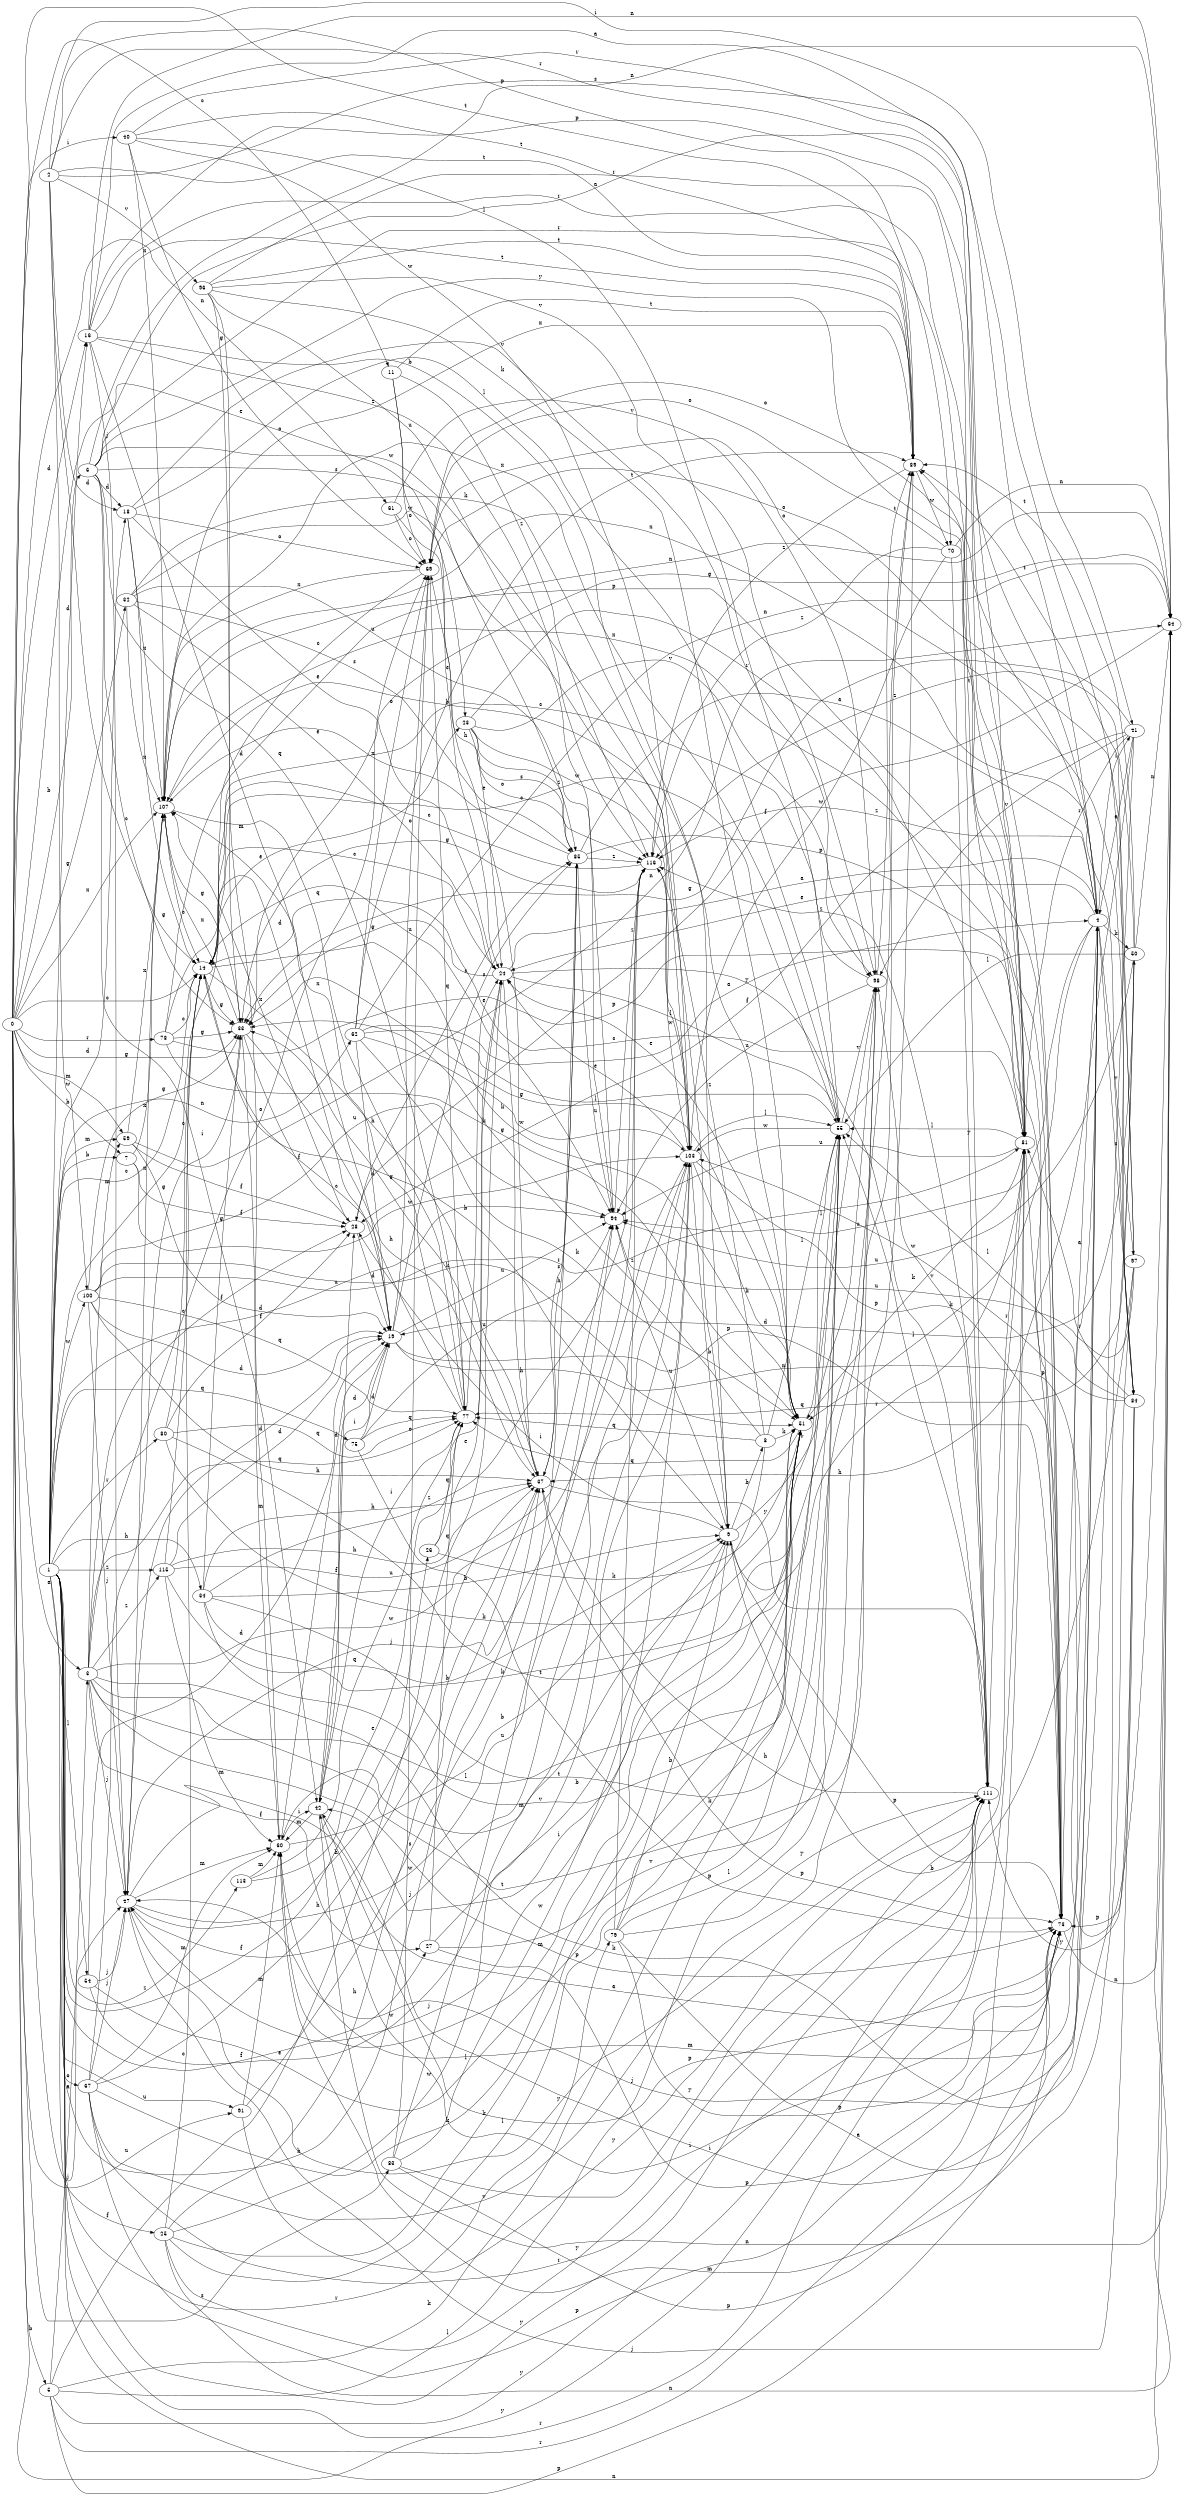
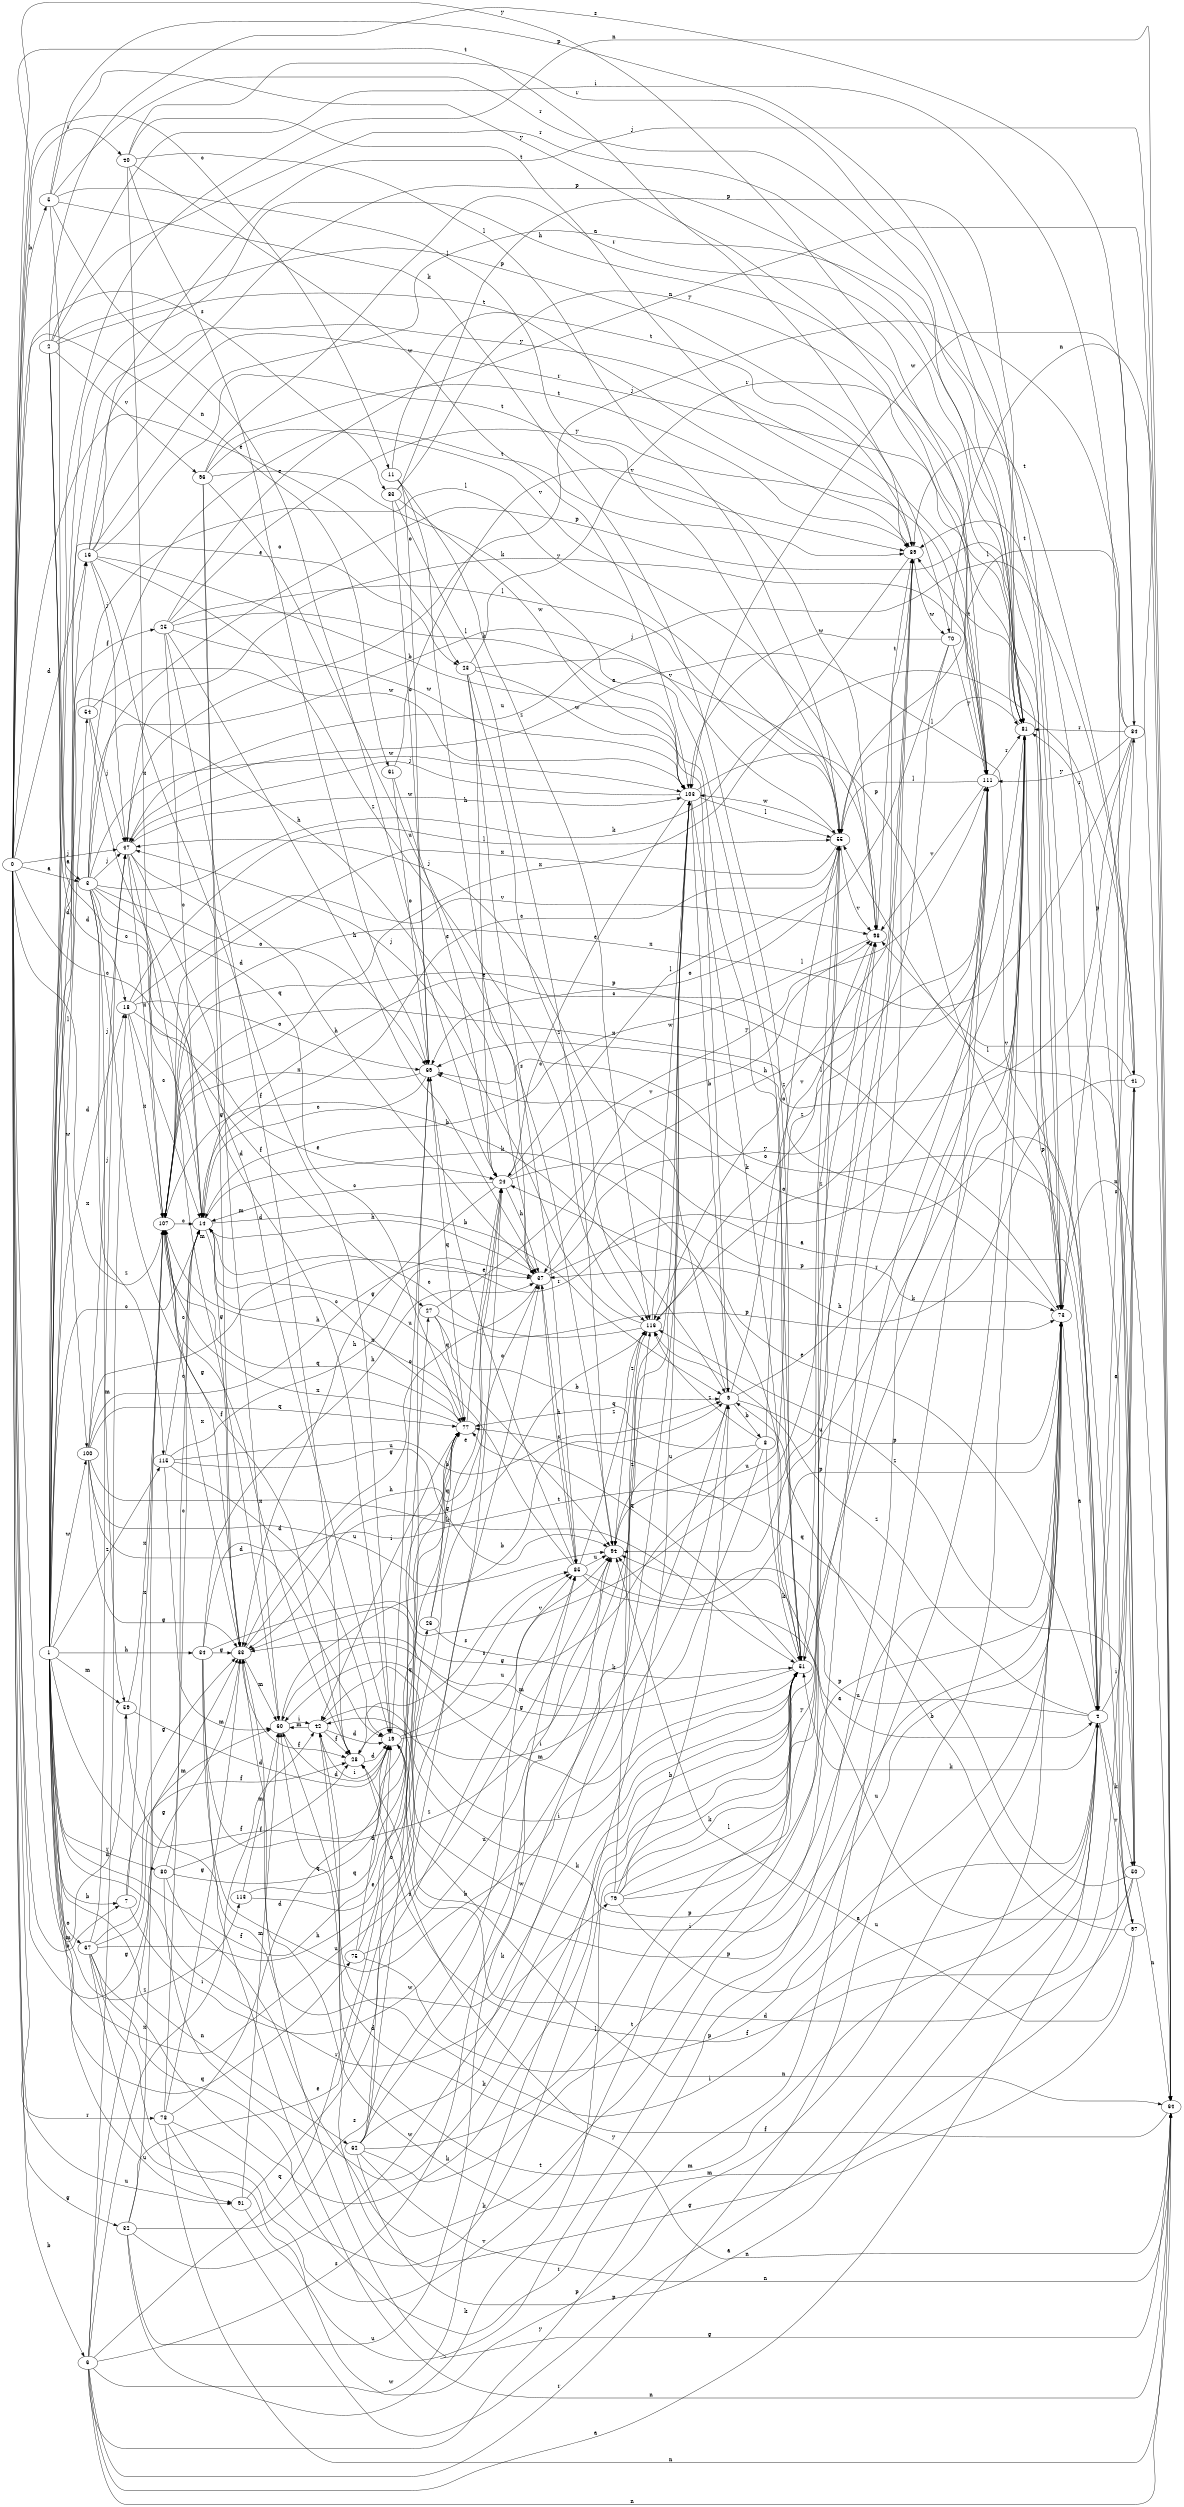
edge "16" -> "64": label "n" -> "j"
edge "51" -> "24": removed, label "e"
edge "59" -> "28": now "25" -> "28"
edge "1" -> "81": label "r" -> "h"
